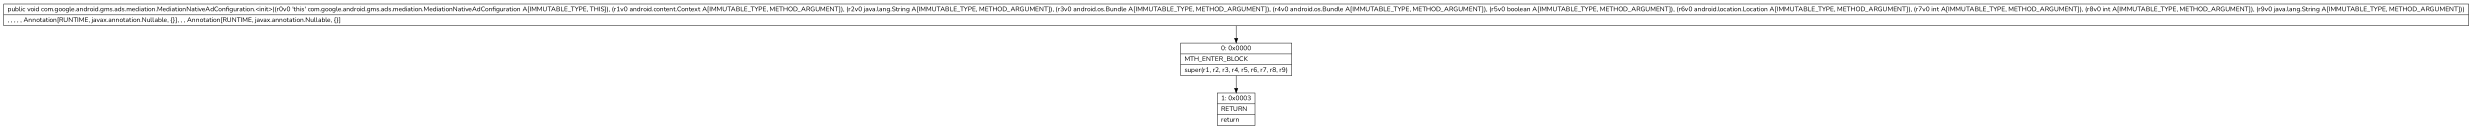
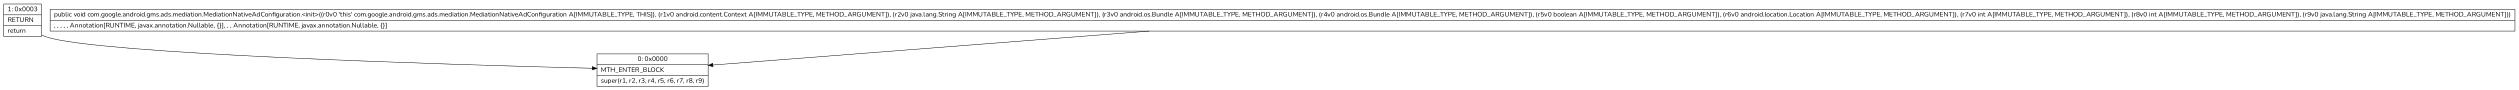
edge "0: 0x0000" -> "1: 0x0003": reversed
